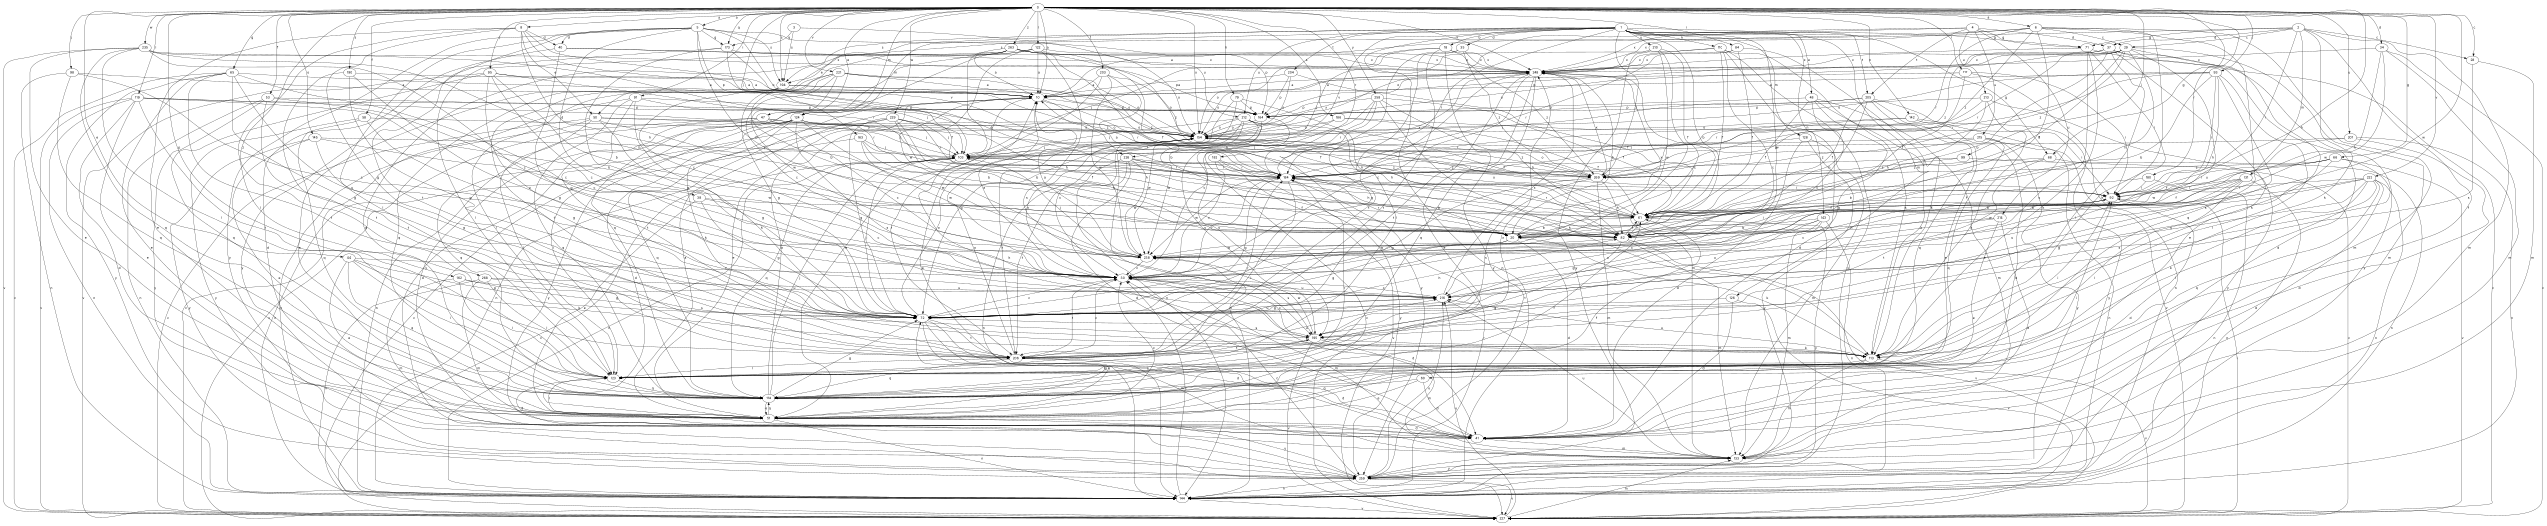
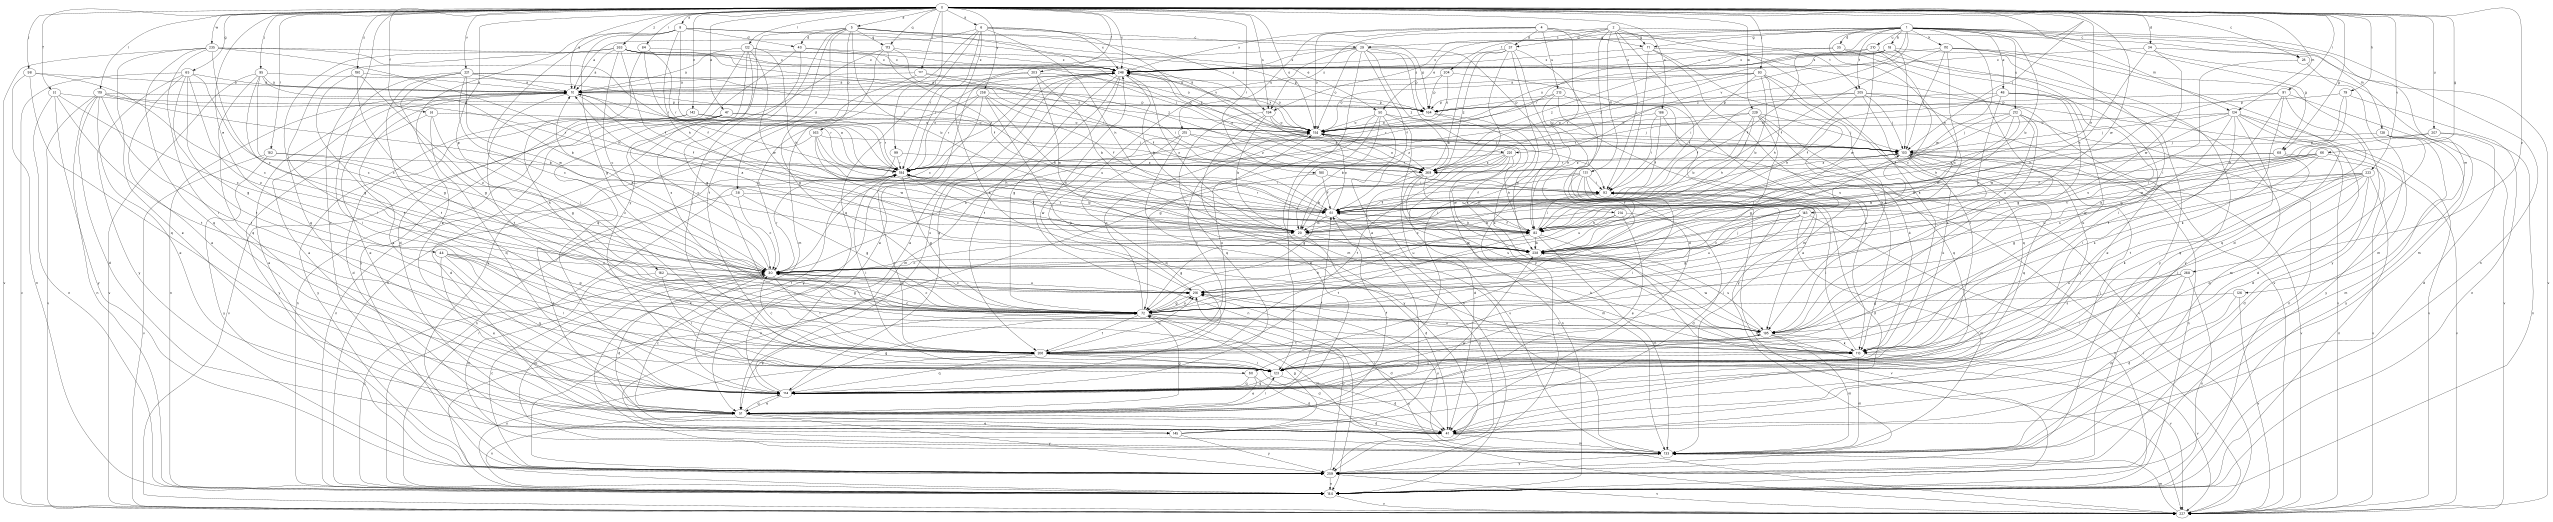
node "3": removed
node "163": label "163" -> "563"
edge "145" -> "51": reversed
edge "5" -> "259": now "5" -> "60"
